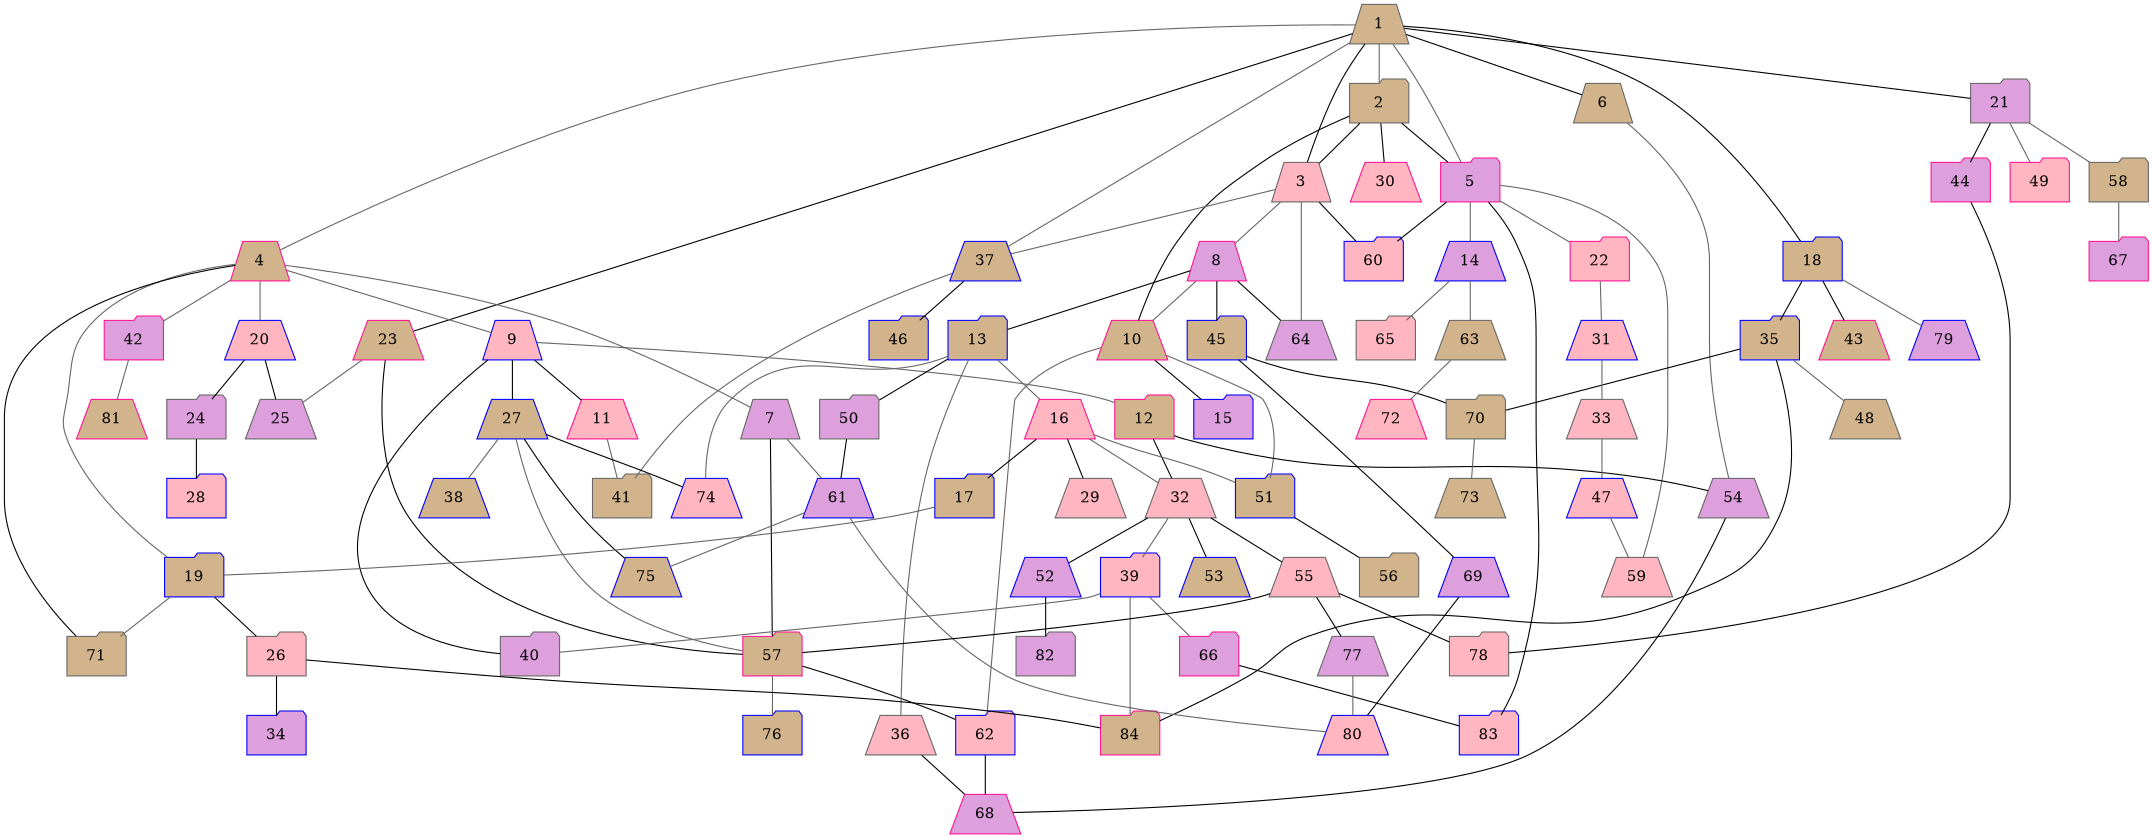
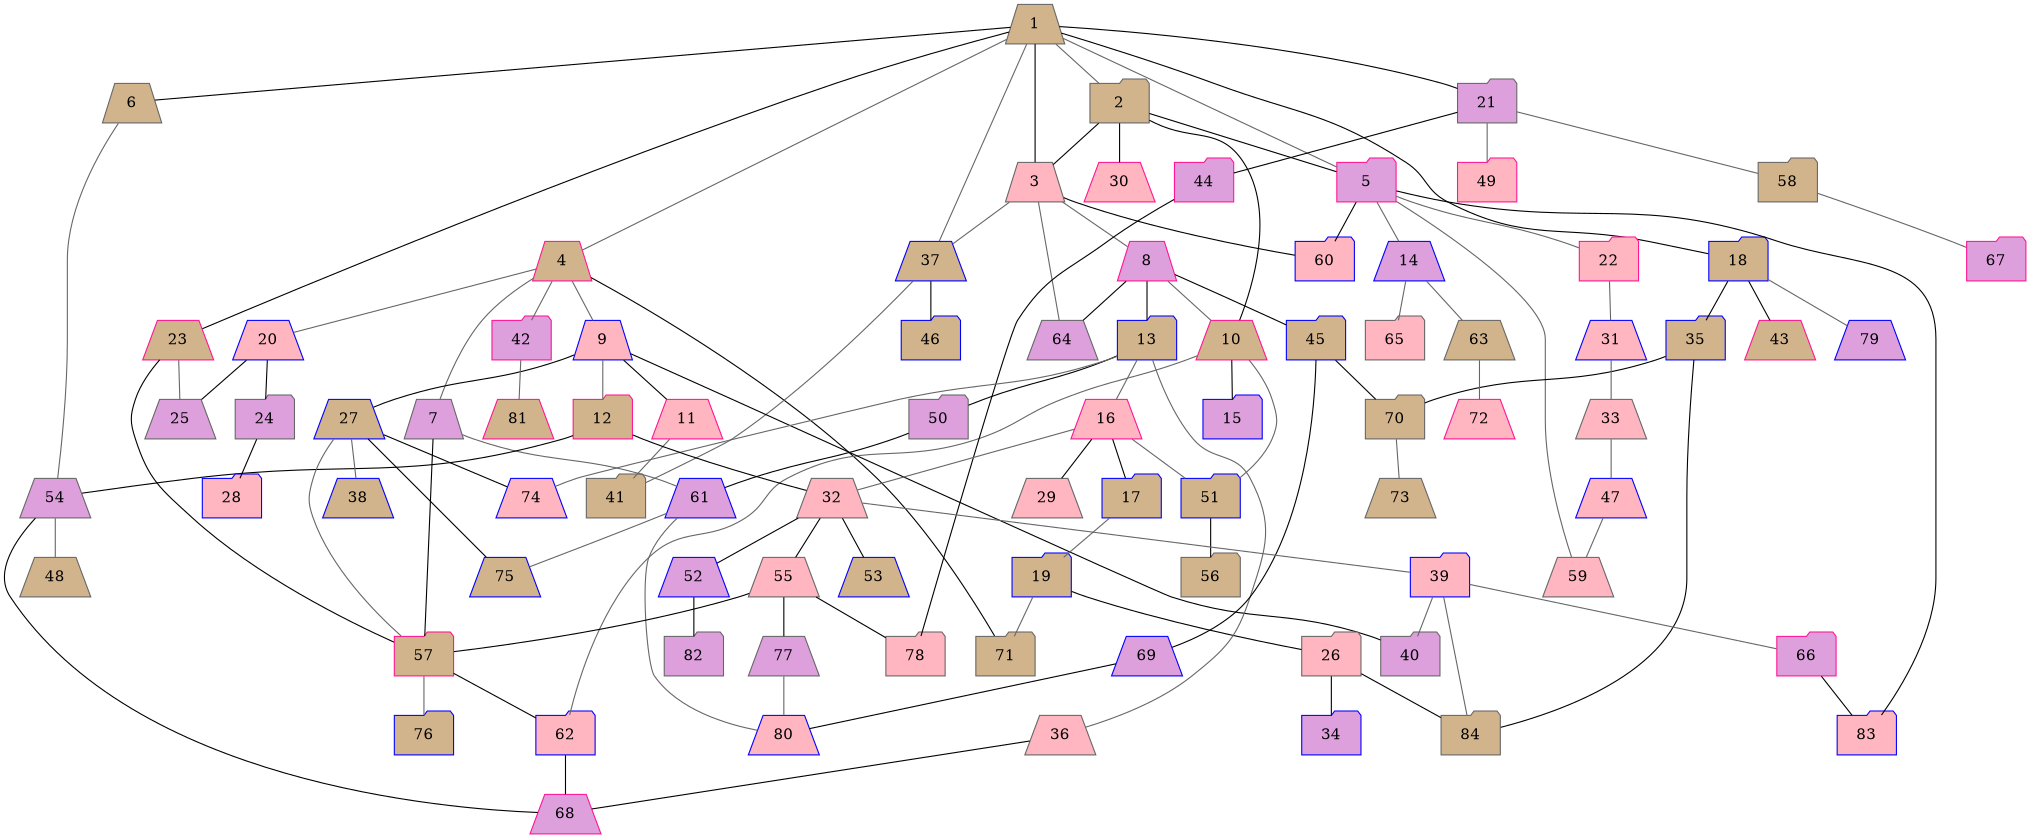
edge "4" -- "19": removed
edge "35" -- "48": now "54" -- "48"
node "84": color deeppink -> gray40
